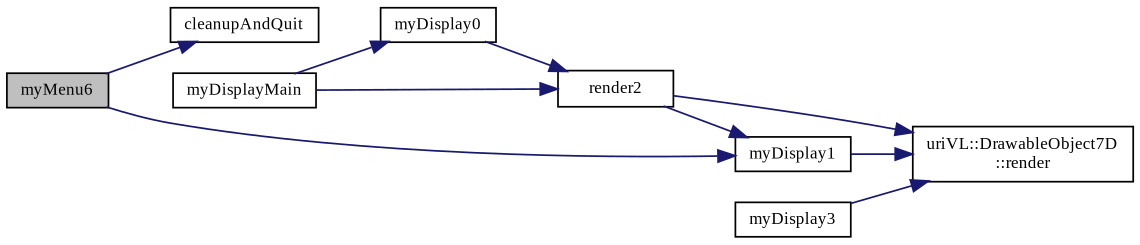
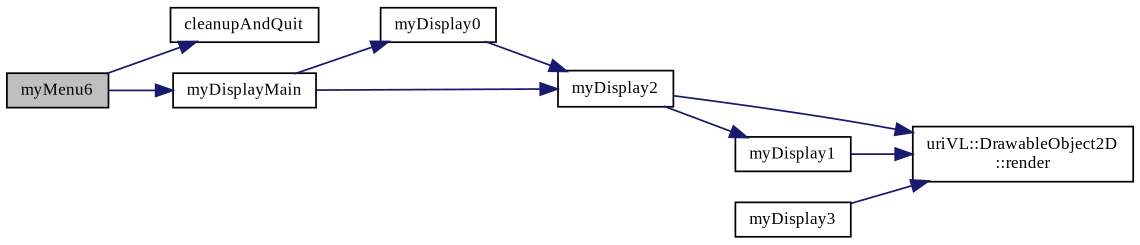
node "render2": label "render2" -> "myDisplay2"
edge "myMenu6" -> "myDisplay1": now "myMenu6" -> "myDisplayMain"
node "uriVL::DrawableObject7D ::render": label "uriVL::DrawableObject7D ::render" -> "uriVL::DrawableObject2D ::render"
